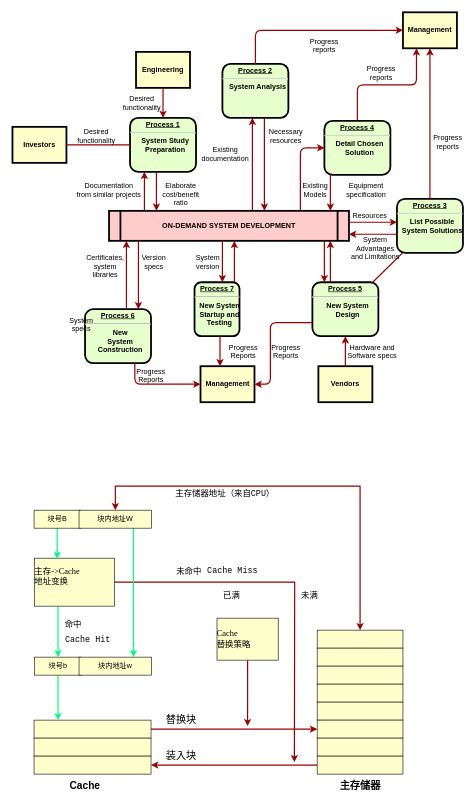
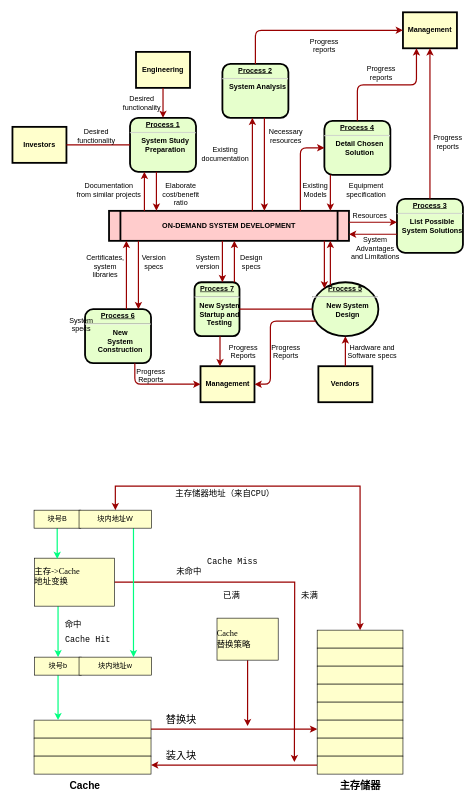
node "Design specs": added
edge "Process 3 List Possible System Solutions" -- "Process 5 New System Design": now "Process 7 New System Startup and Testing" -- "Process 5 New System Design"
node "Process 5 New System Design": shape rounded rectangle -> ellipse
node "Cache Miss": moved (236, 570) -> (236, 561)
